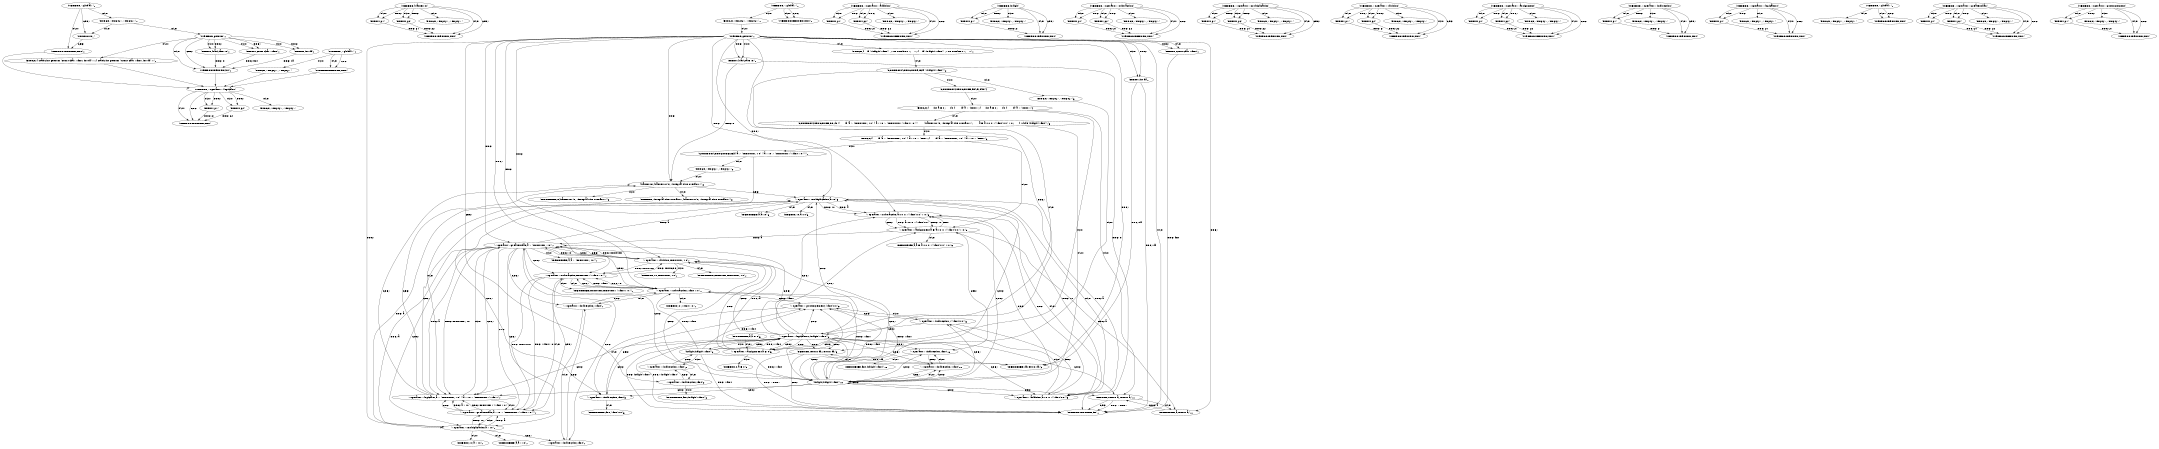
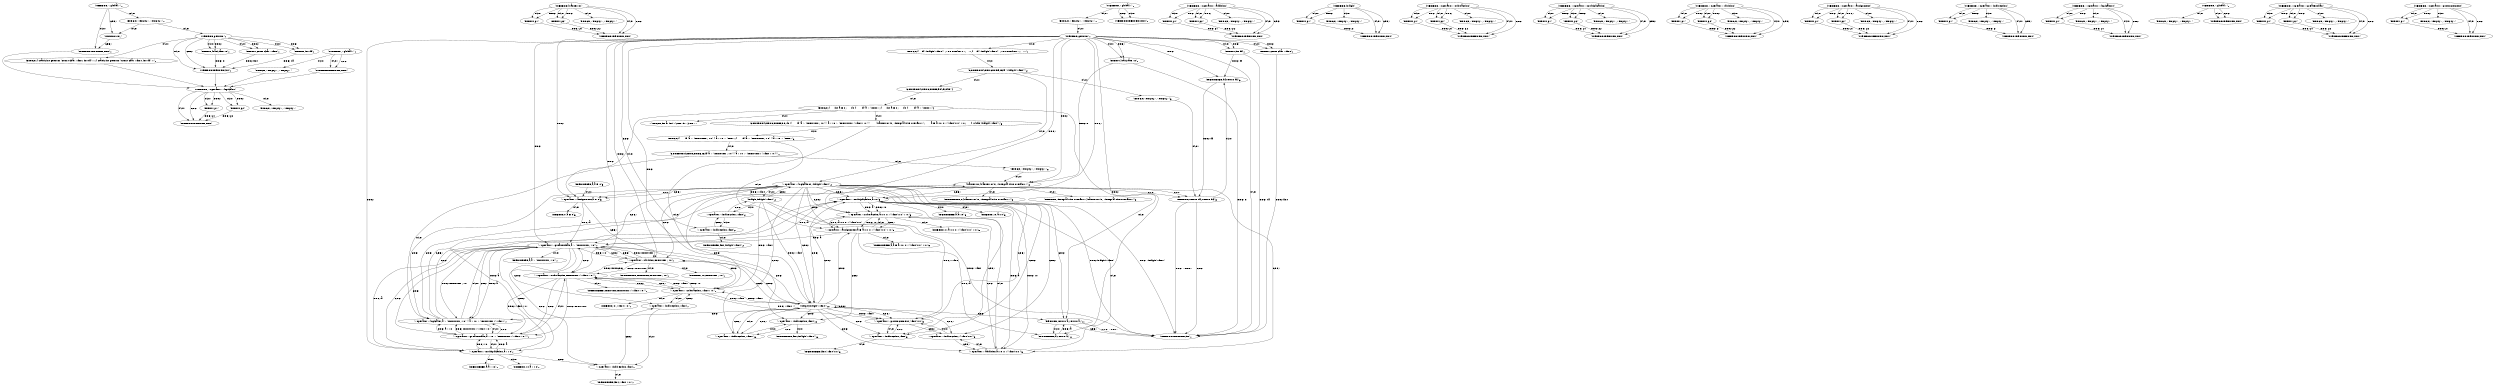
node "<(LOCAL,int a: int)<SUB>5</SUB>>": added
edge "(<operator>.assignment,a = a*10 + *((*fmt)++) - '0')" -> "(<operator>.subtraction,a*10 + *((*fmt)++) - '0')": label "INT: " -> "AST: "
node "(LITERAL,'0',a*10 + *((*fmt)++) - '0')": added
edge "(<operator>.subtraction,INT_MAX - (**fmt - '0'))" -> "(<operator>.subtraction,**fmt - '0')": label "AST: " -> "DDG: "
edge "(<operator>.indirection,*((*fmt)++))" -> "(<operator>.logicalNot,!isdigit(**fmt))": reversed
node "(IDENTIFIER,fmt,**fmt - '0')": added
